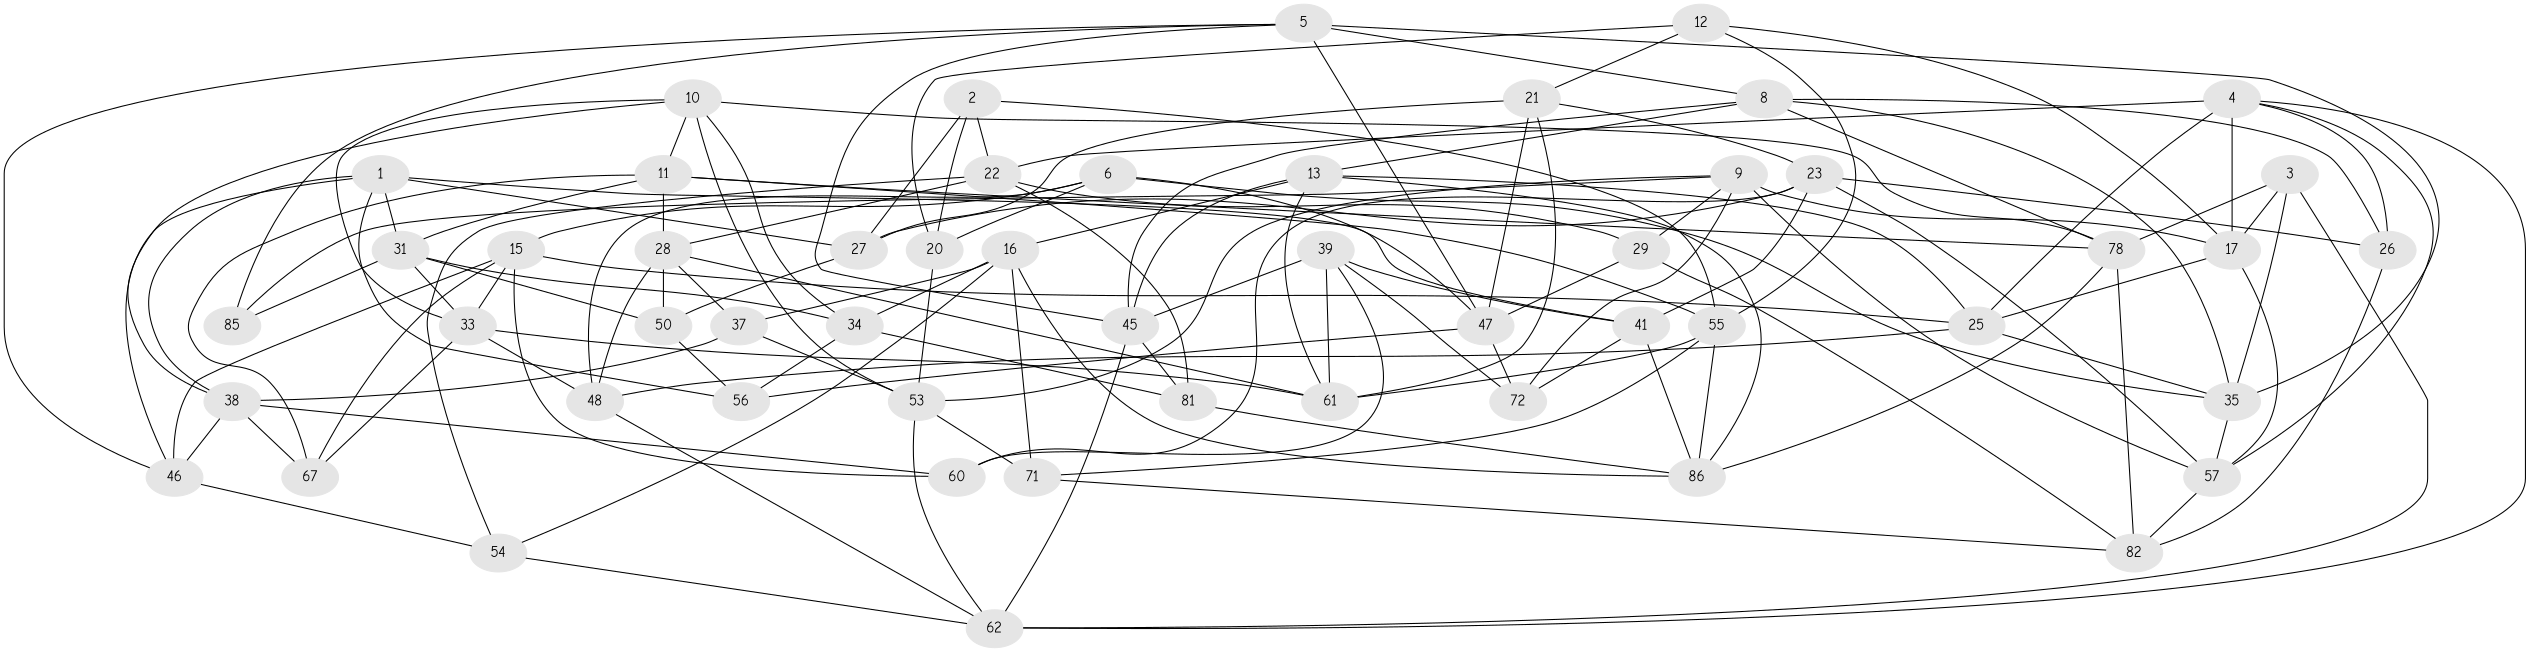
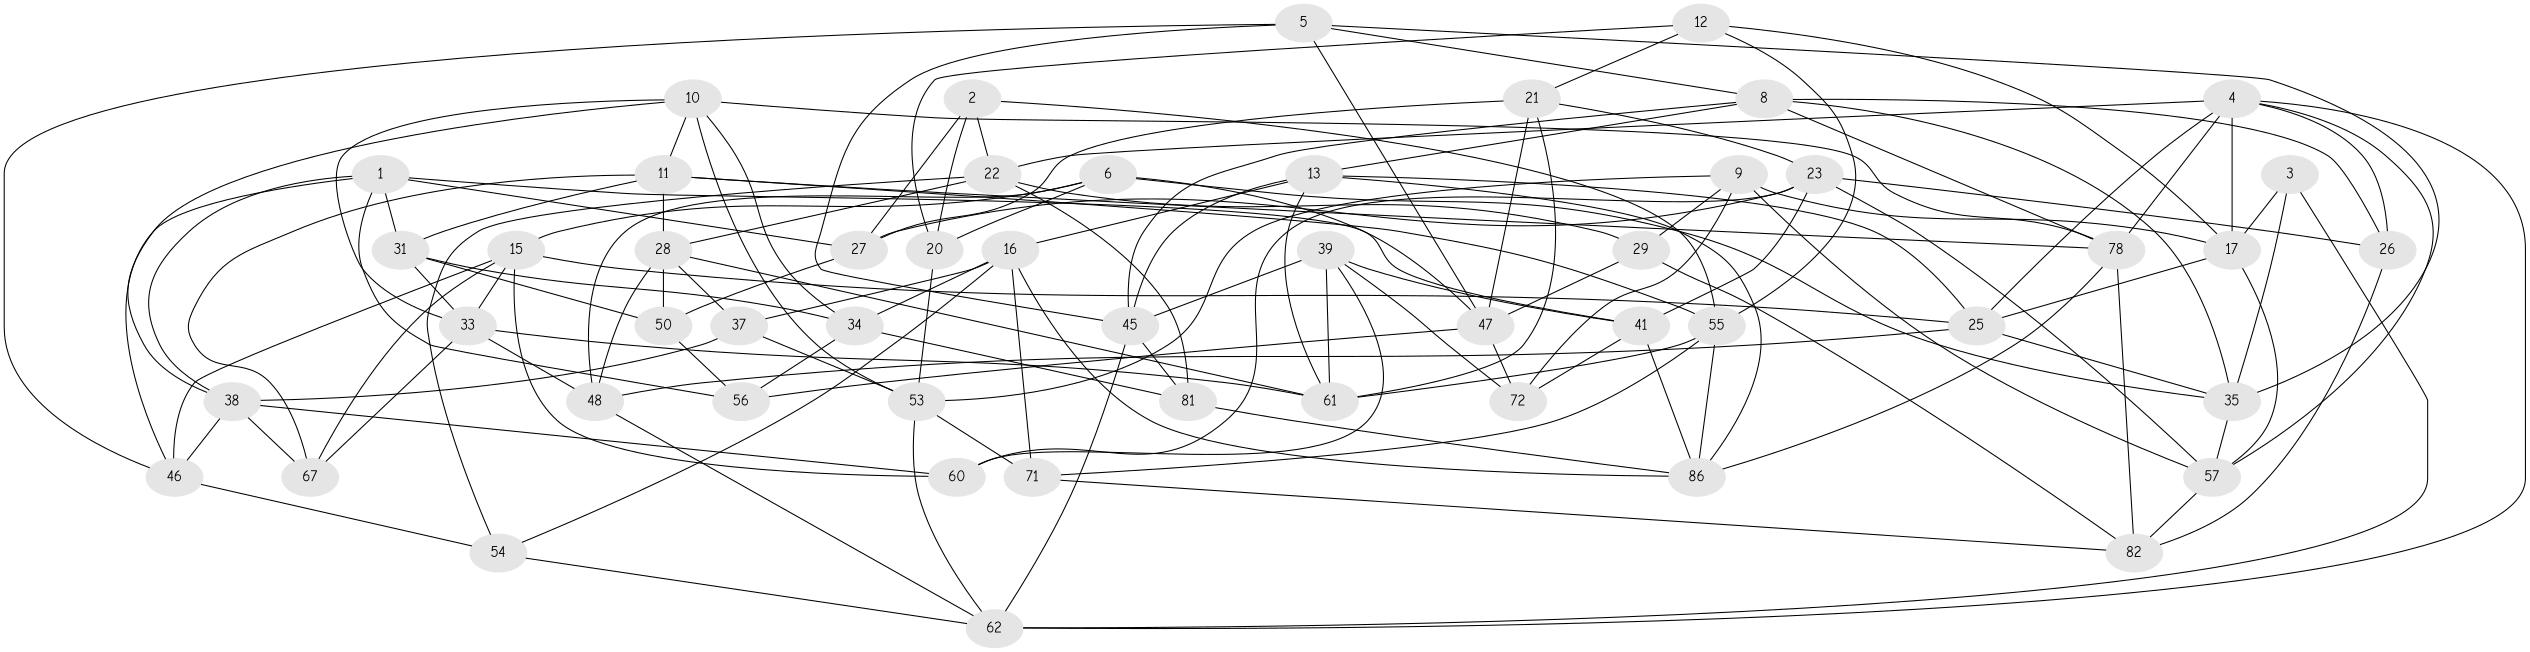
edge "3" -- "78": now "4" -- "78"
node "85": removed
